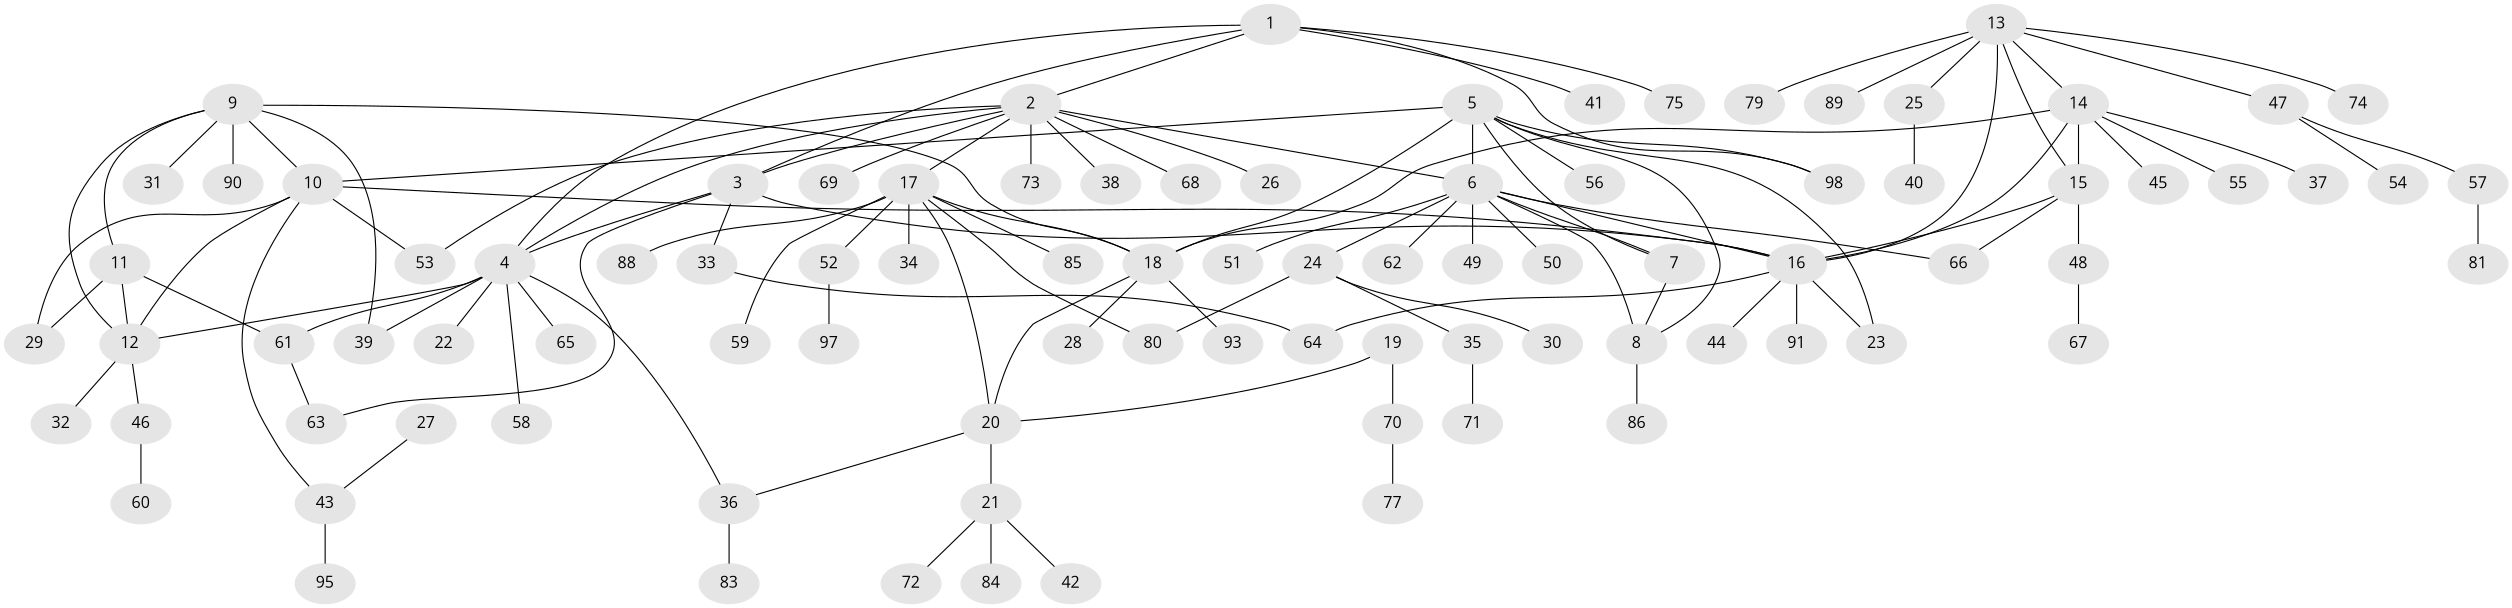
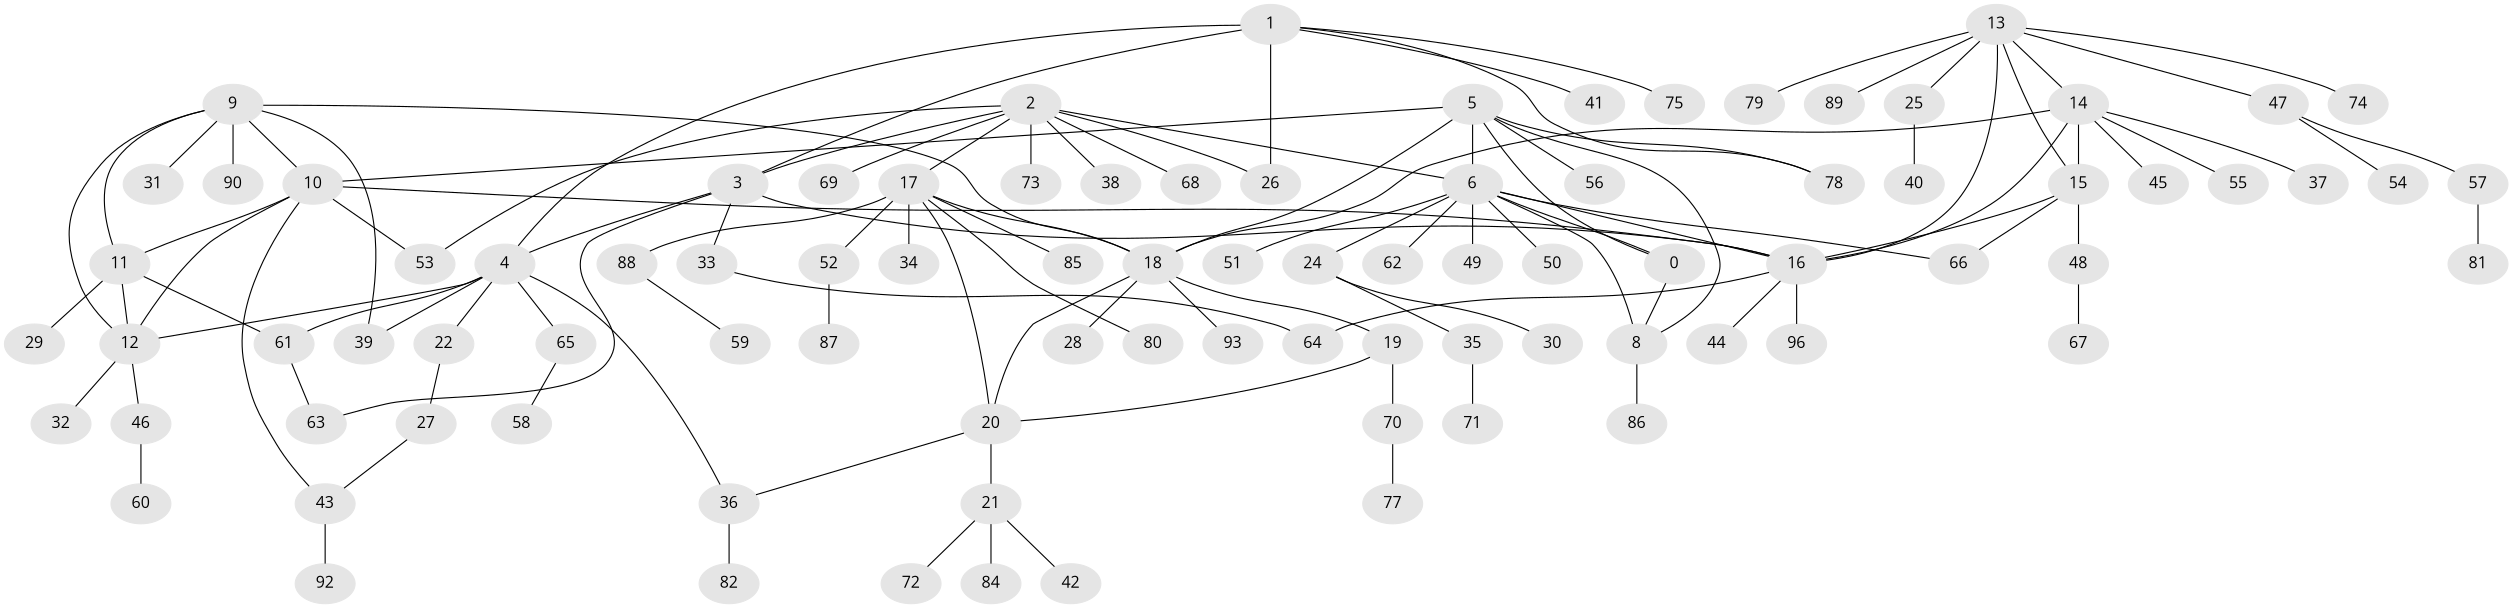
edge "1" -- "2": now "1" -- "26"
edge "2" -- "4": removed
node "98": label "98" -> "78"
edge "10" -- "29": now "10" -- "11"
edge "17" -- "59": now "88" -- "59"
node "7": label "7" -> "0"
edge "24" -- "80": removed
edge "18" -- "19": added
edge "4" -- "58": now "65" -- "58"
node "97": label "97" -> "87"
node "91": label "91" -> "96"
node "23": removed
edge "22" -- "27": added
node "95": label "95" -> "92"
node "83": label "83" -> "82"
